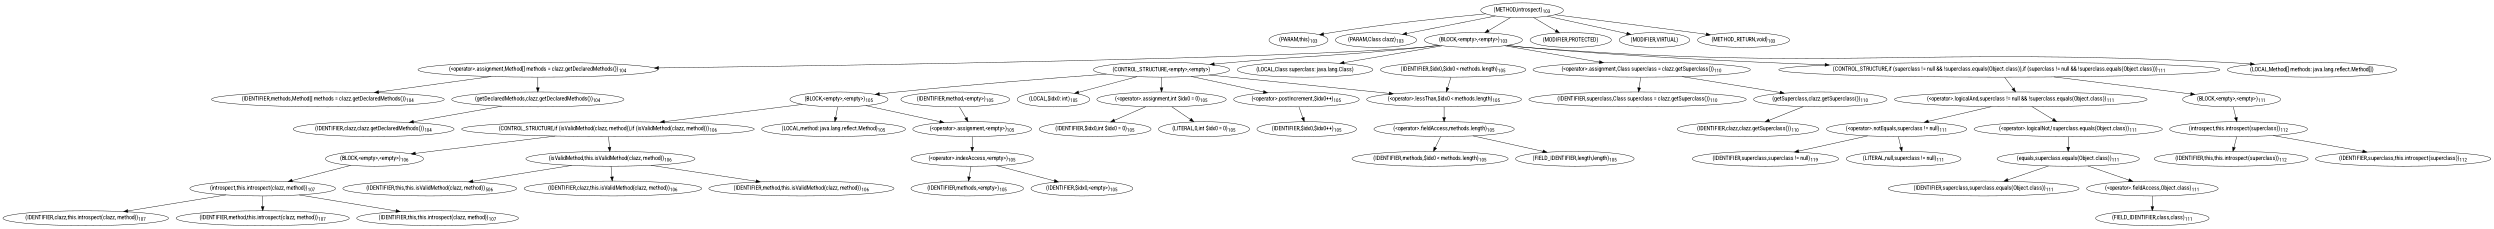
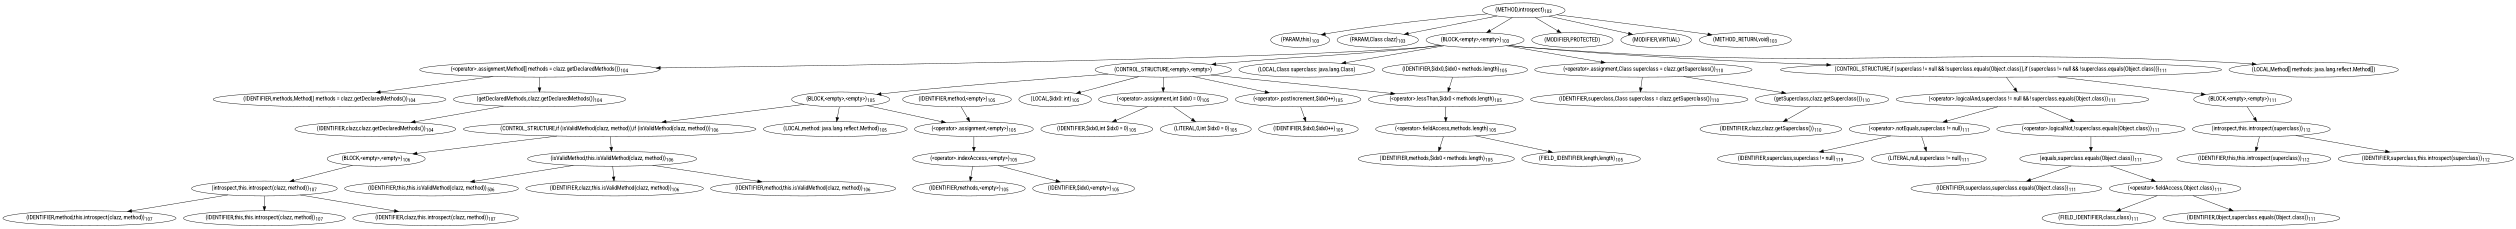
node "(IDENTIFIER,Object,superclass.equals(Object.class))": added
